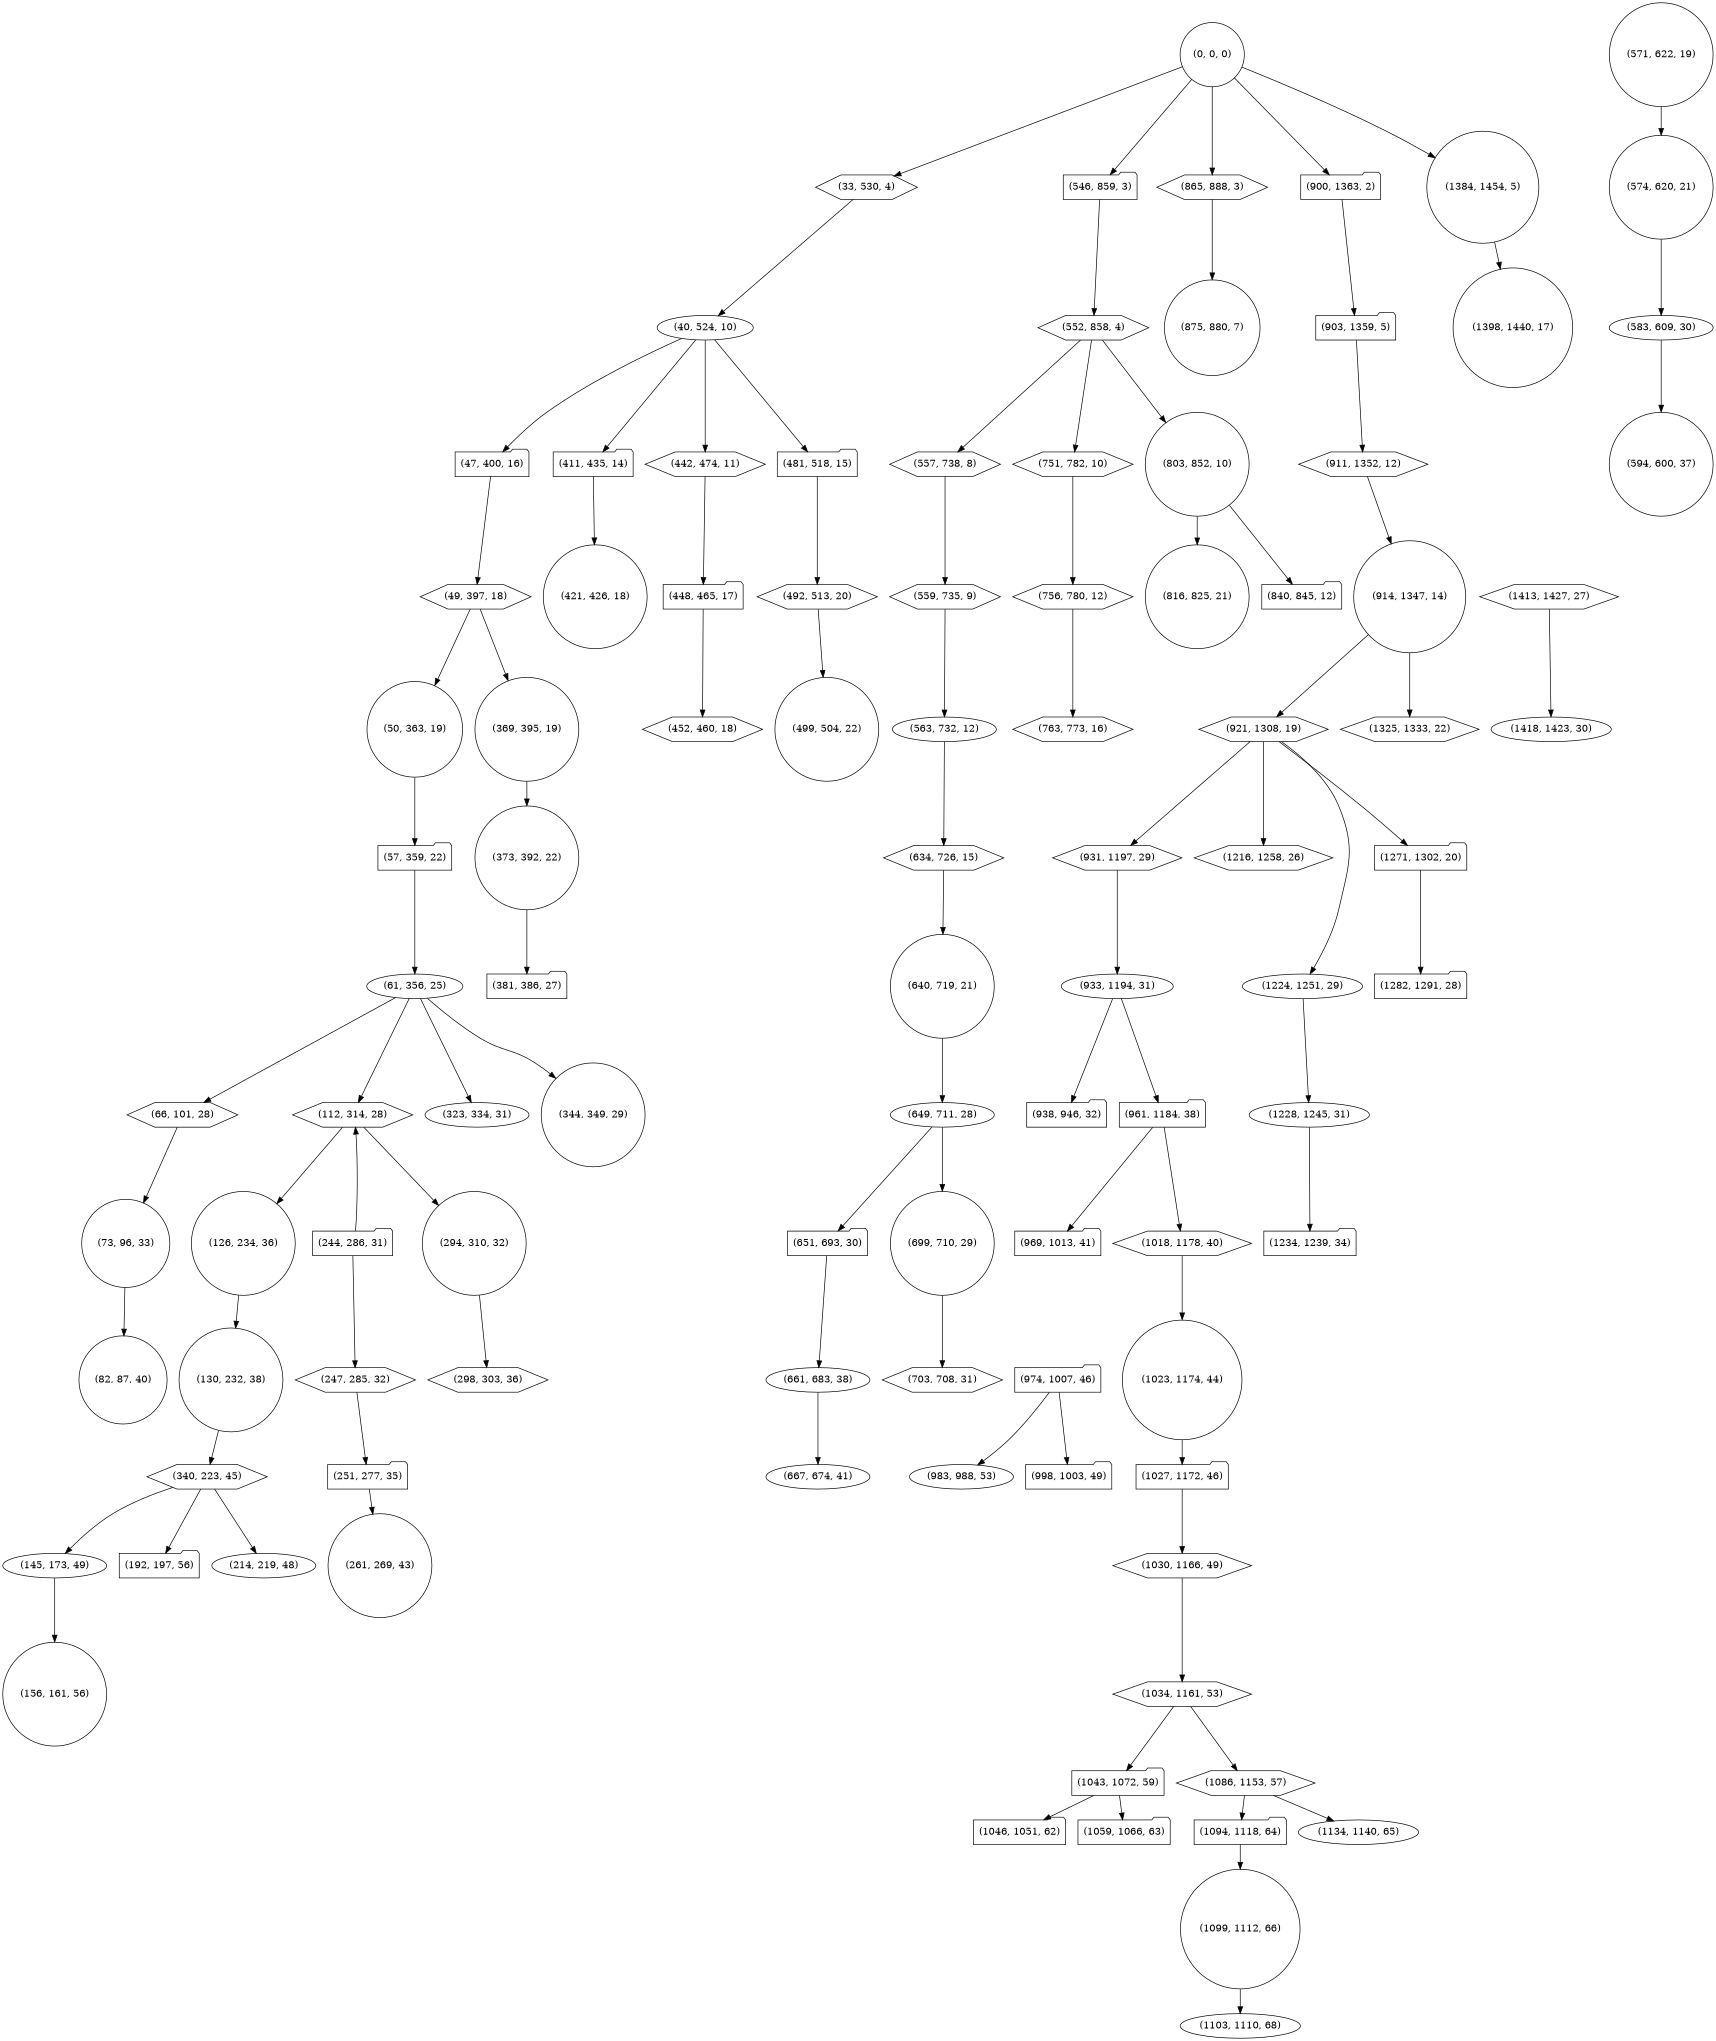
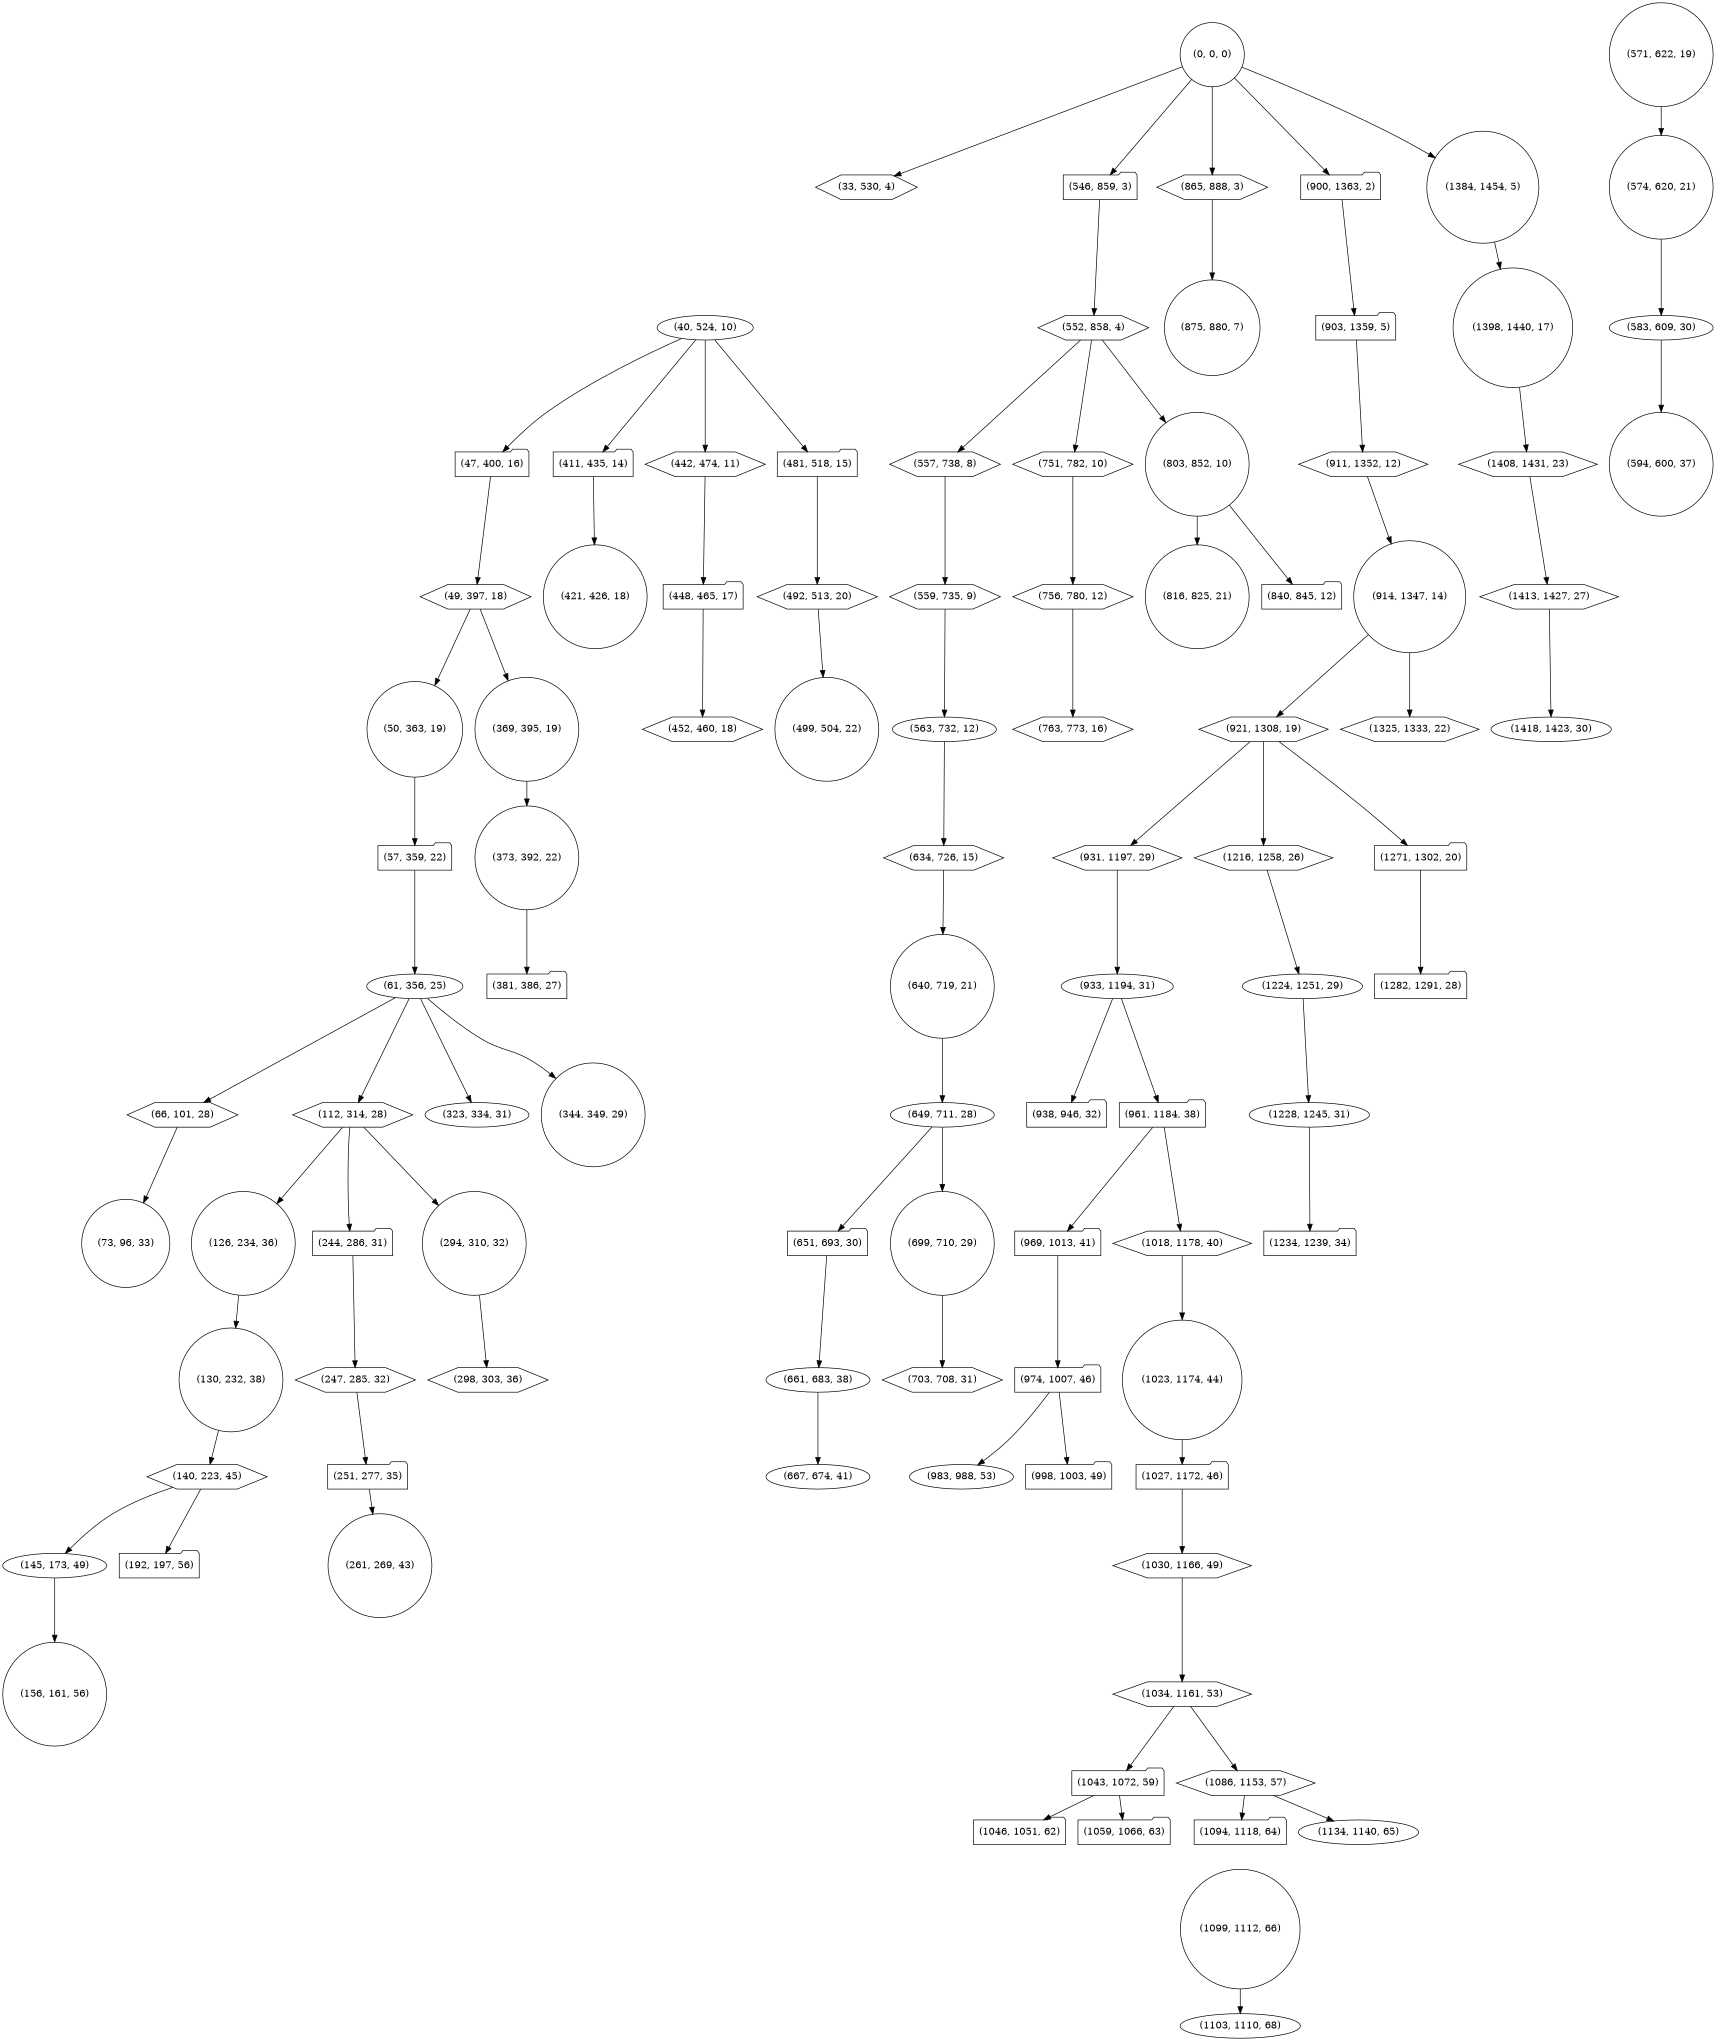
edge "(33, 530, 4)" -> "(40, 524, 10)": removed
node "(1408, 1431, 23)": added
edge "(921, 1308, 19)" -> "(1224, 1251, 29)": now "(1216, 1258, 26)" -> "(1224, 1251, 29)"
edge "(244, 286, 31)" -> "(112, 314, 28)": reversed
edge "(969, 1013, 41)" -> "(974, 1007, 46)": added
node "(82, 87, 40)": removed
node "(340, 223, 45)": label "(340, 223, 45)" -> "(140, 223, 45)"
node "(214, 219, 48)": removed
edge "(1094, 1118, 64)" -> "(1099, 1112, 66)": removed
